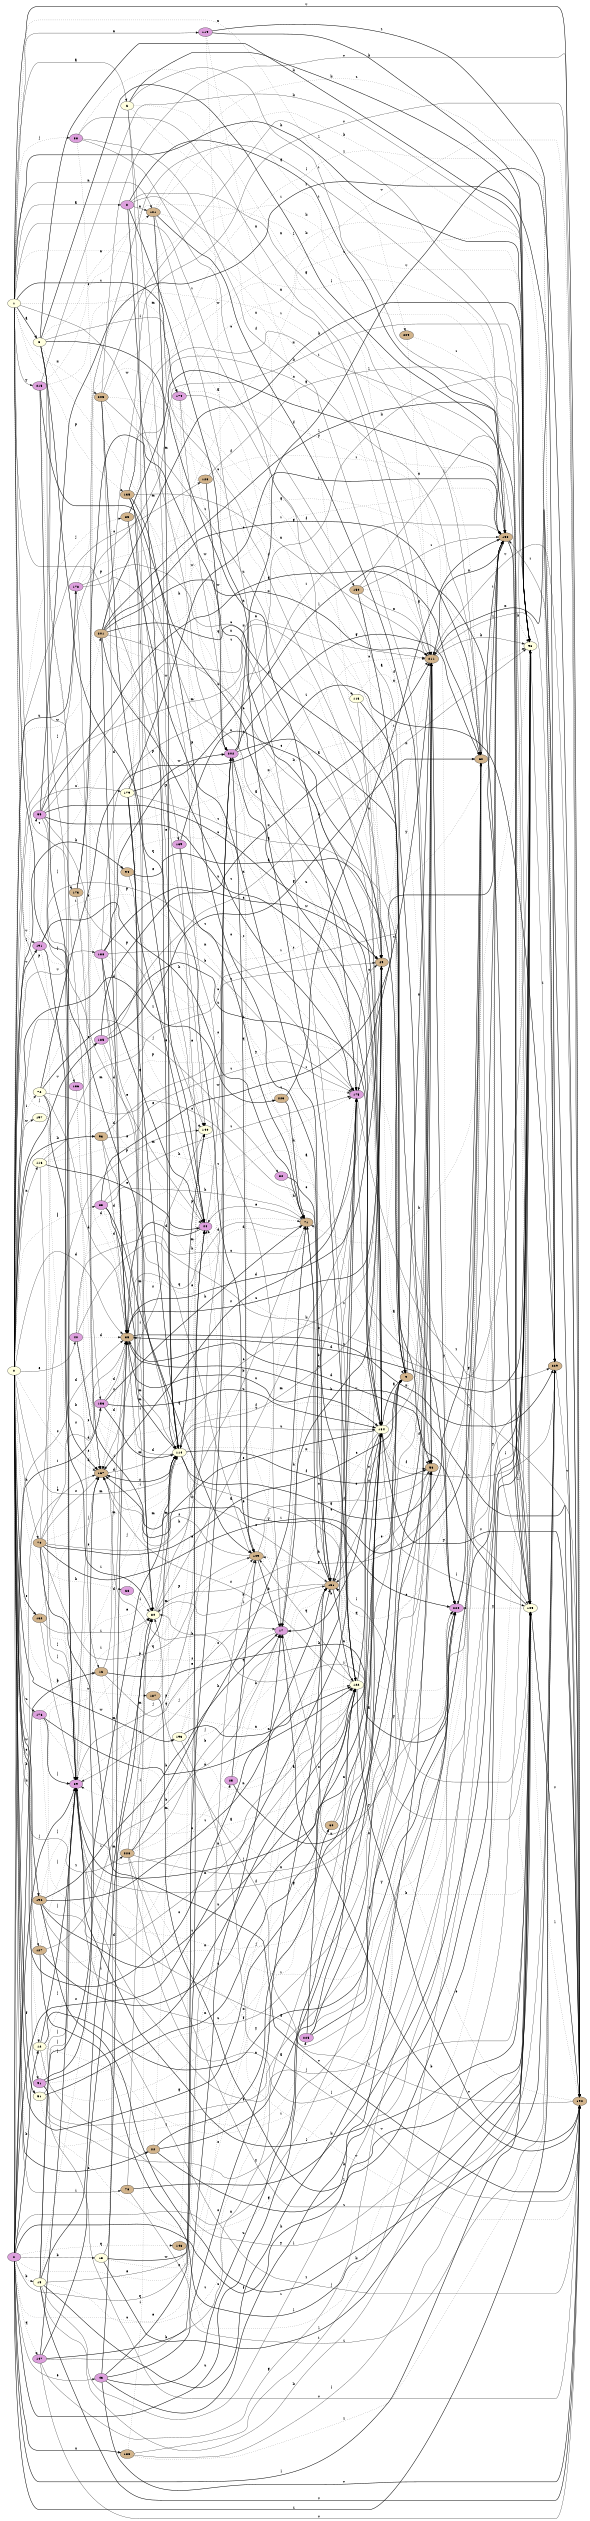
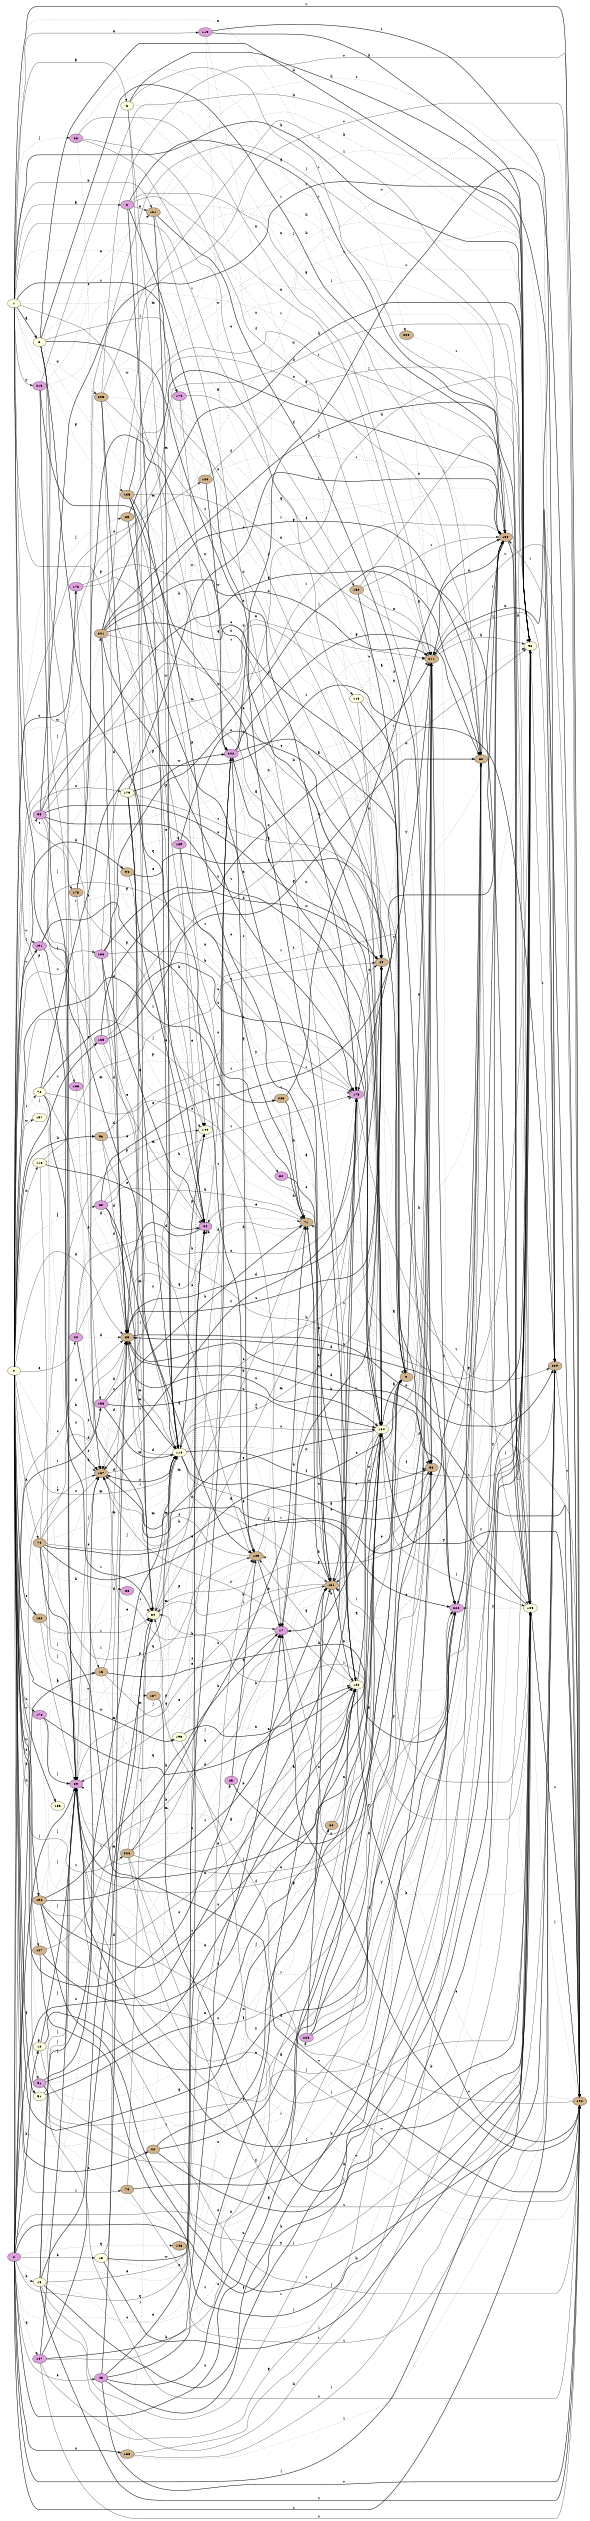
edge "44" -> "114": now "44" -> "80"
edge "17" -> "89": label "j" -> "e"
node "186": added
